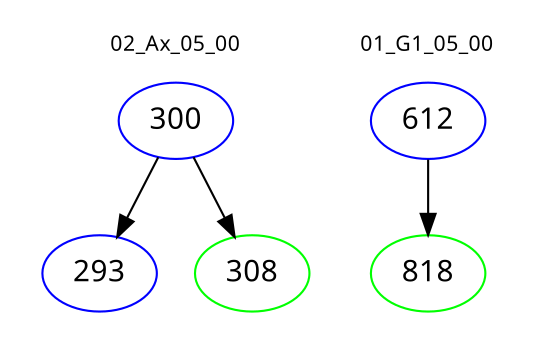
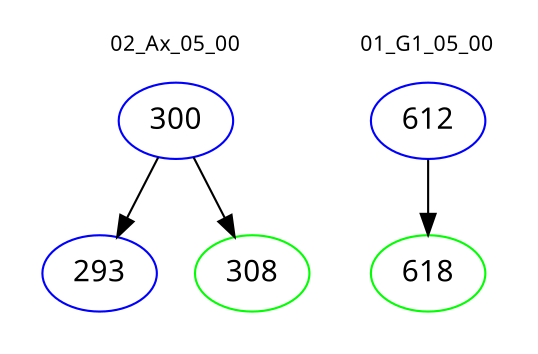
node "818": label "818" -> "618"
